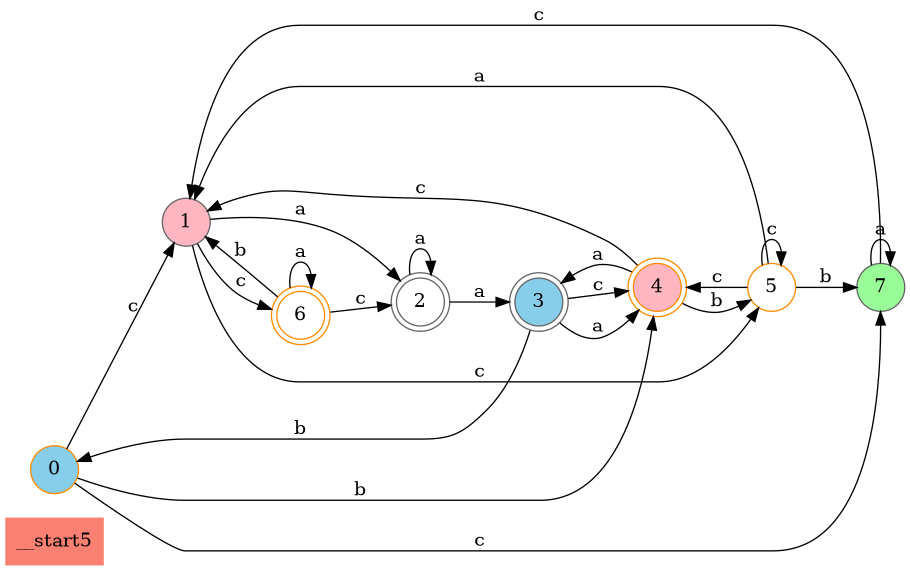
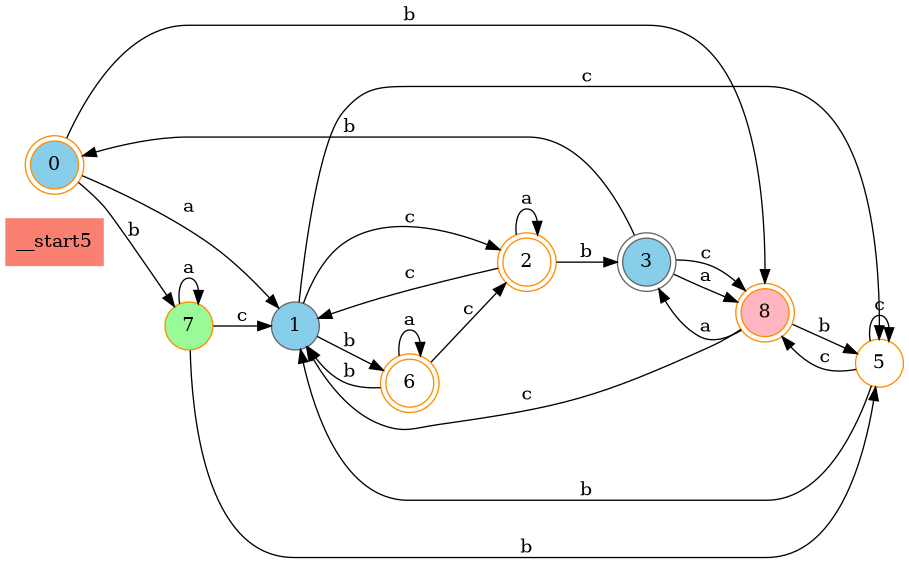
edge "5" -> "1": label "a" -> "b"
edge "1" -> "2": label "a" -> "c"
node "1": fillcolor lightpink -> skyblue
edge "1" -> "6": label "c" -> "b"
node "4": label "4" -> "8"
edge "5" -> "7": reversed
node "7": color gray40 -> darkorange
edge "2" -> "1": added, label "c"
edge "2" -> "3": label "a" -> "b"
node "2": color gray40 -> darkorange
edge "0" -> "1": label "c" -> "a"
node "0": shape circle -> doublecircle
edge "0" -> "7": label "c" -> "b"
